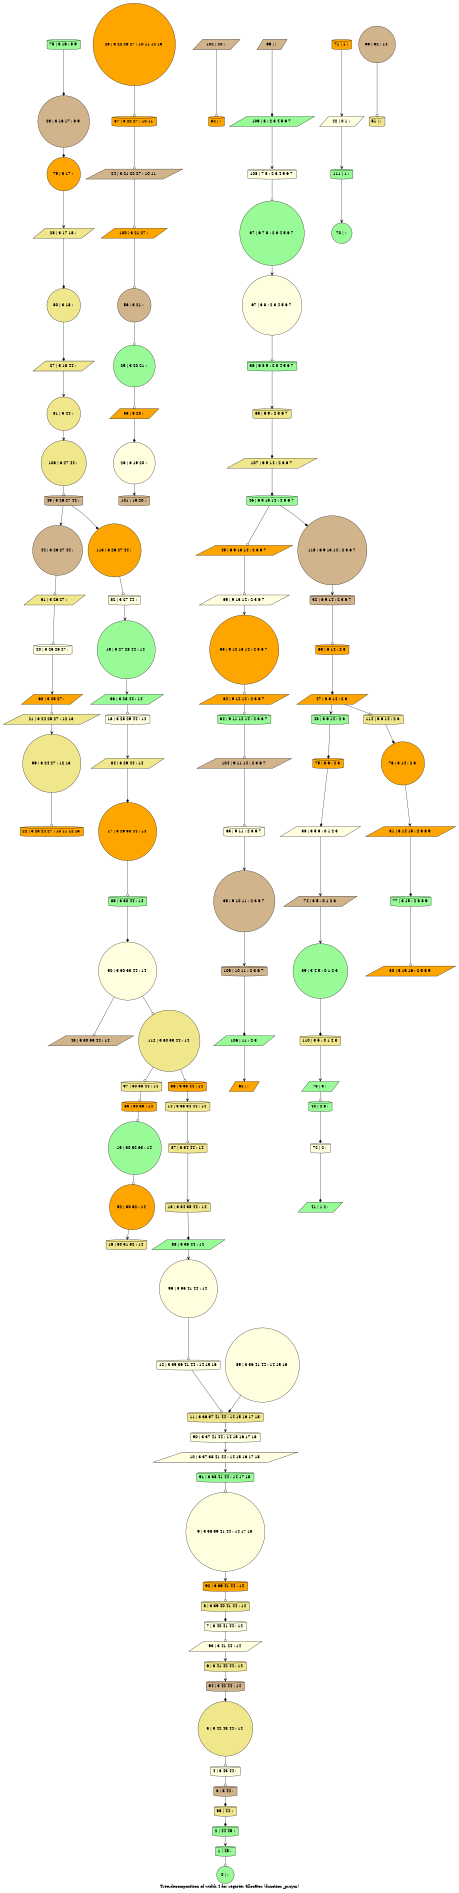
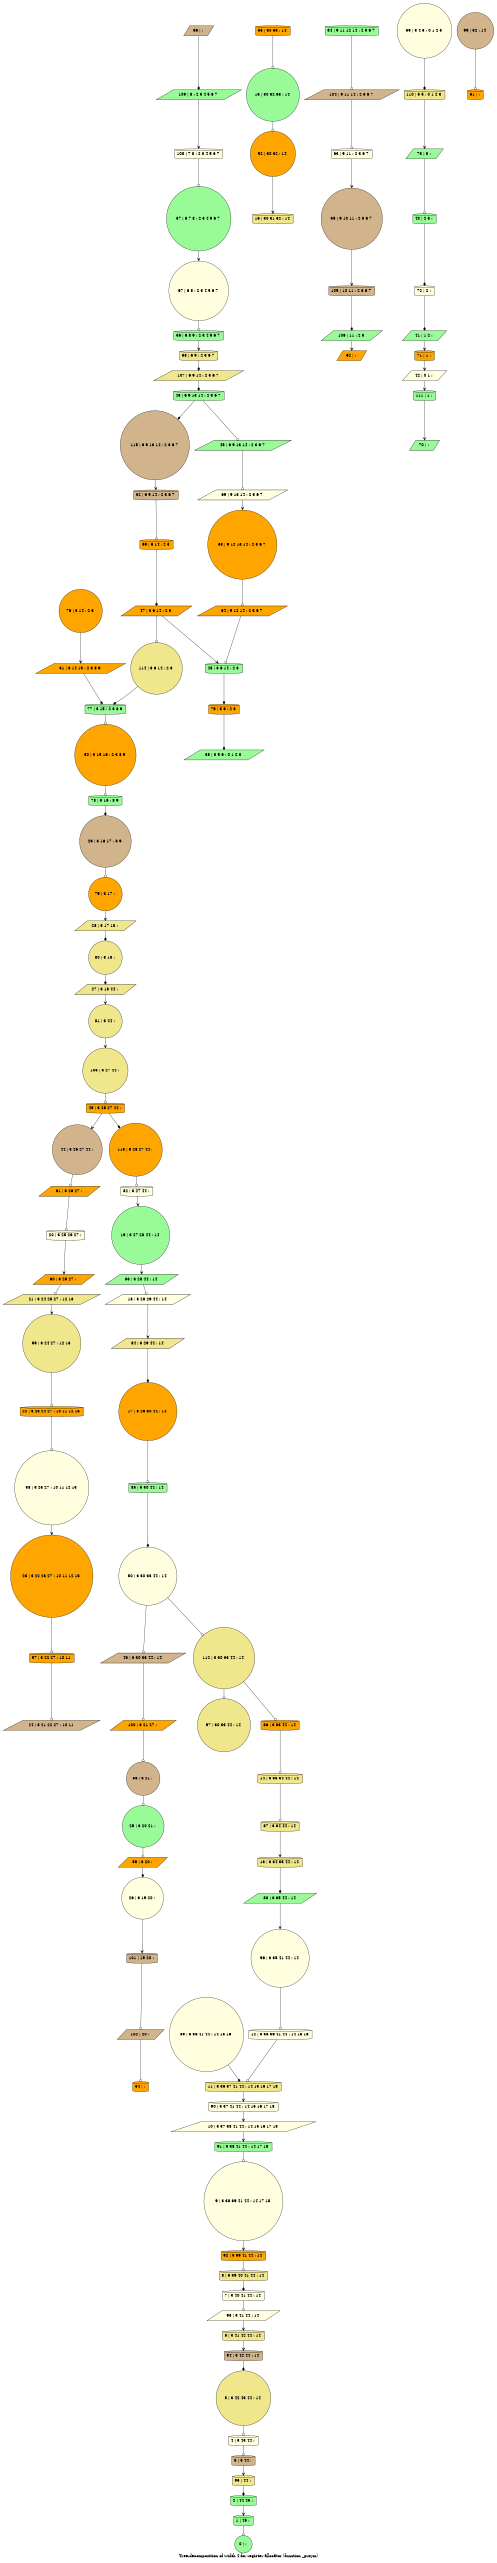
node "51 | :": fillcolor khaki -> orange
edge "29 | 3 16 17 : 8 9" -> "79 | 3 17 :": arrowhead diamond -> odot
edge "24 | 3 21 22 27 : 10 11" -> "100 | 3 21 27 :": now "43 | 3 30 33 44 : 14" -> "100 | 3 21 27 :"
node "70 | :": shape circle -> parallelogram
edge "41 | 1 2 :" -> "71 | 1 :": added
node "49 | 3 26 27 44 :": fillcolor tan -> orange
node "45 | 6 9 13 14 : 2 3 6 7": fillcolor orange -> palegreen
node "61 | 3 26 27 :": fillcolor khaki -> orange
edge "64 | 9 12 14 : 2 3 6 7" -> "34 | 9 11 12 14 : 2 3 6 7": now "64 | 9 12 14 : 2 3 6 7" -> "48 | 3 6 14 : 2 3"
node "18 | 3 28 29 44 : 14": shape cylinder -> parallelogram
node "114 | 3 6 14 : 2 3": shape cylinder -> circle
edge "114 | 3 6 14 : 2 3" -> "76 | 3 14 : 2 3": now "114 | 3 6 14 : 2 3" -> "77 | 3 15 : 2 3 8 9"
edge "30 | 3 15 16 : 2 3 8 9" -> "78 | 3 16 : 8 9": added
node "38 | 3 5 6 : 0 1 2 3": fillcolor lightyellow -> palegreen
node "74 | 3 5 : 0 1 2 3": removed
node "39 | 3 4 5 : 0 1 2 3": fillcolor palegreen -> lightyellow
node "30 | 3 15 16 : 2 3 8 9": shape parallelogram -> circle
node "97 | 30 33 44 : 14": shape cylinder -> circle
edge "97 | 30 33 44 : 14" -> "53 | 30 33 : 14": removed
edge "86 | 3 33 44 : 14" -> "14 | 3 33 34 44 : 14": arrowhead vee -> odot
node "58 | 3 23 27 : 10 11 12 13": added
edge "3 | 3 44 :" -> "95 | 44 :": arrowhead diamond -> vee
edge "101 | 19 20 :" -> "102 | 20 :": added
